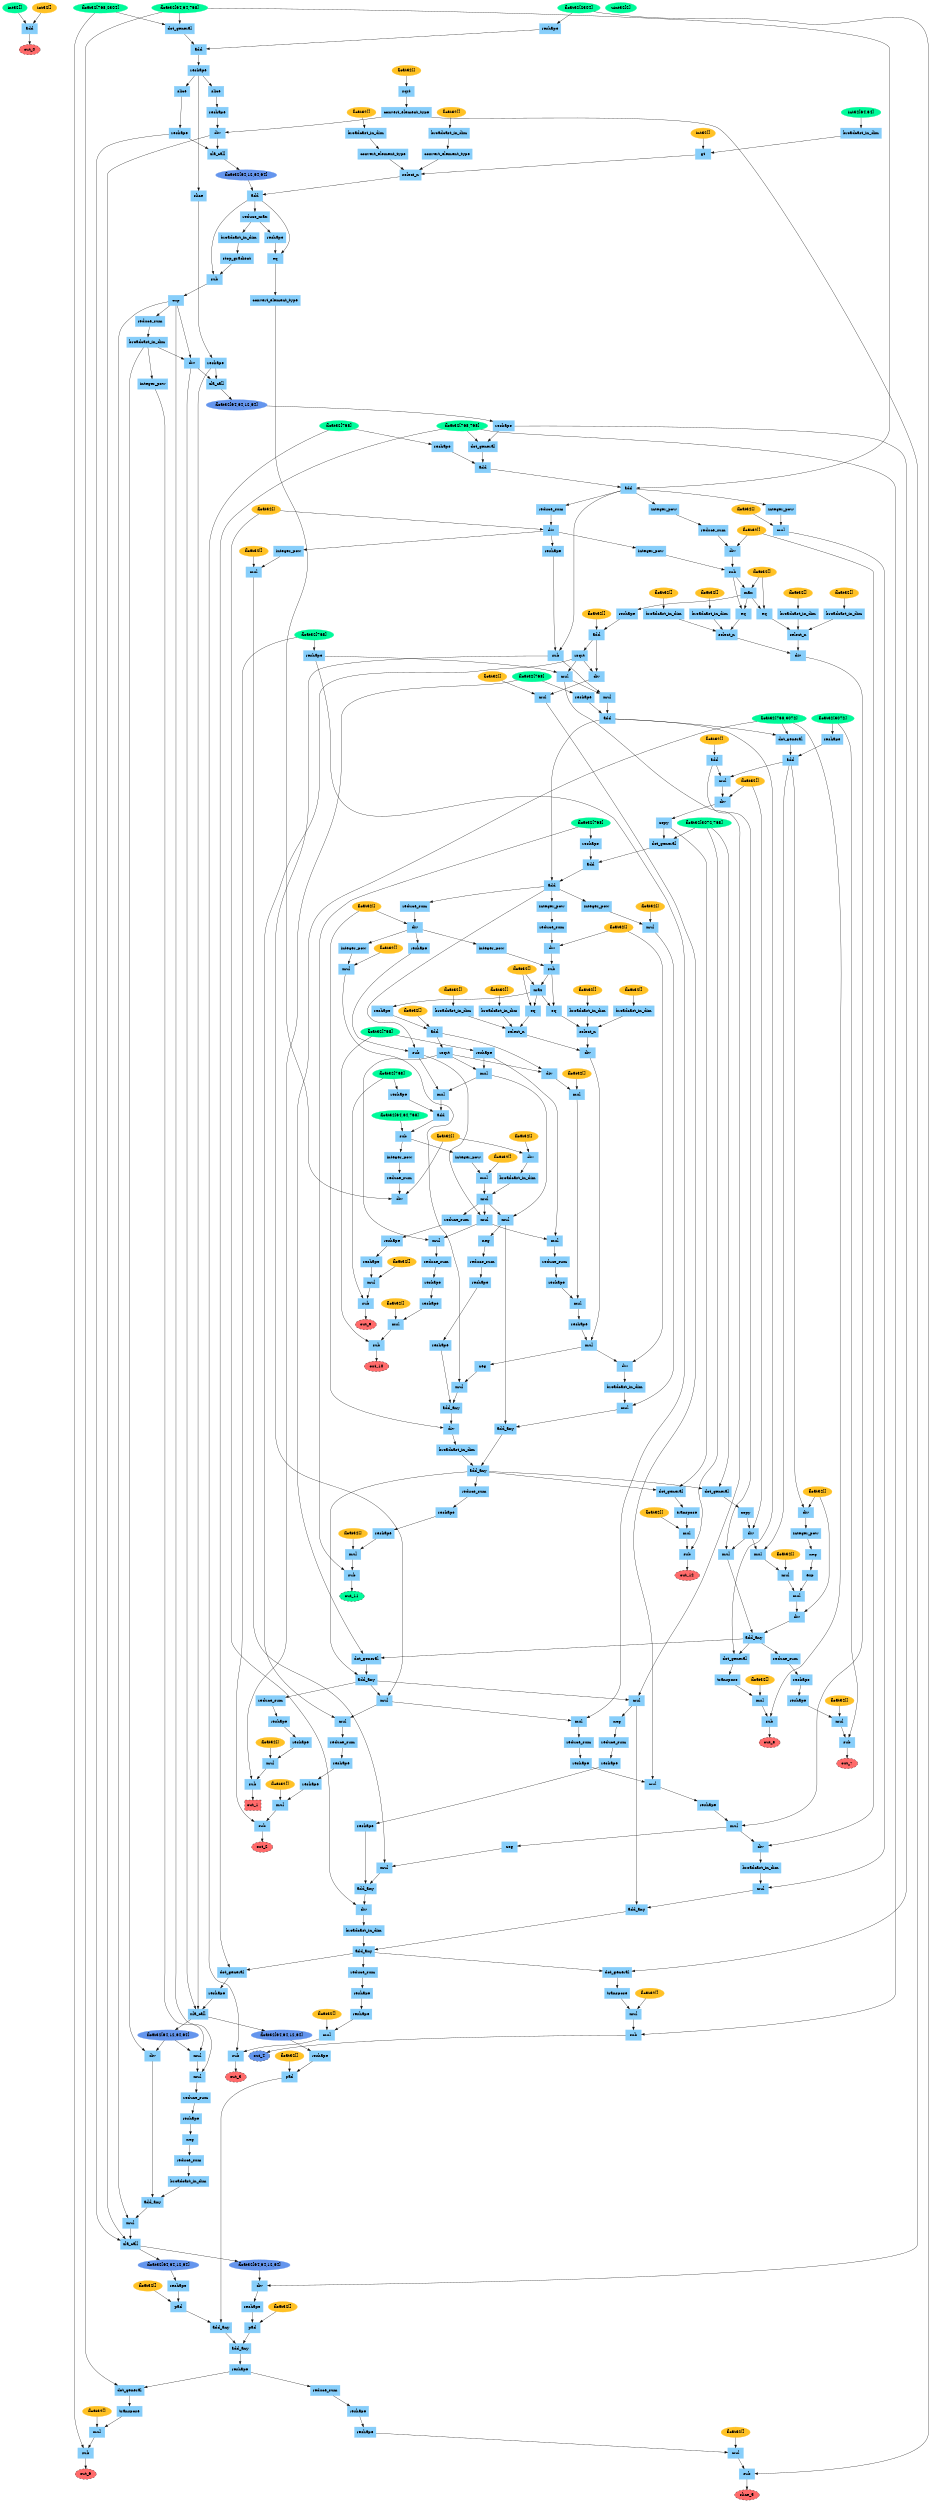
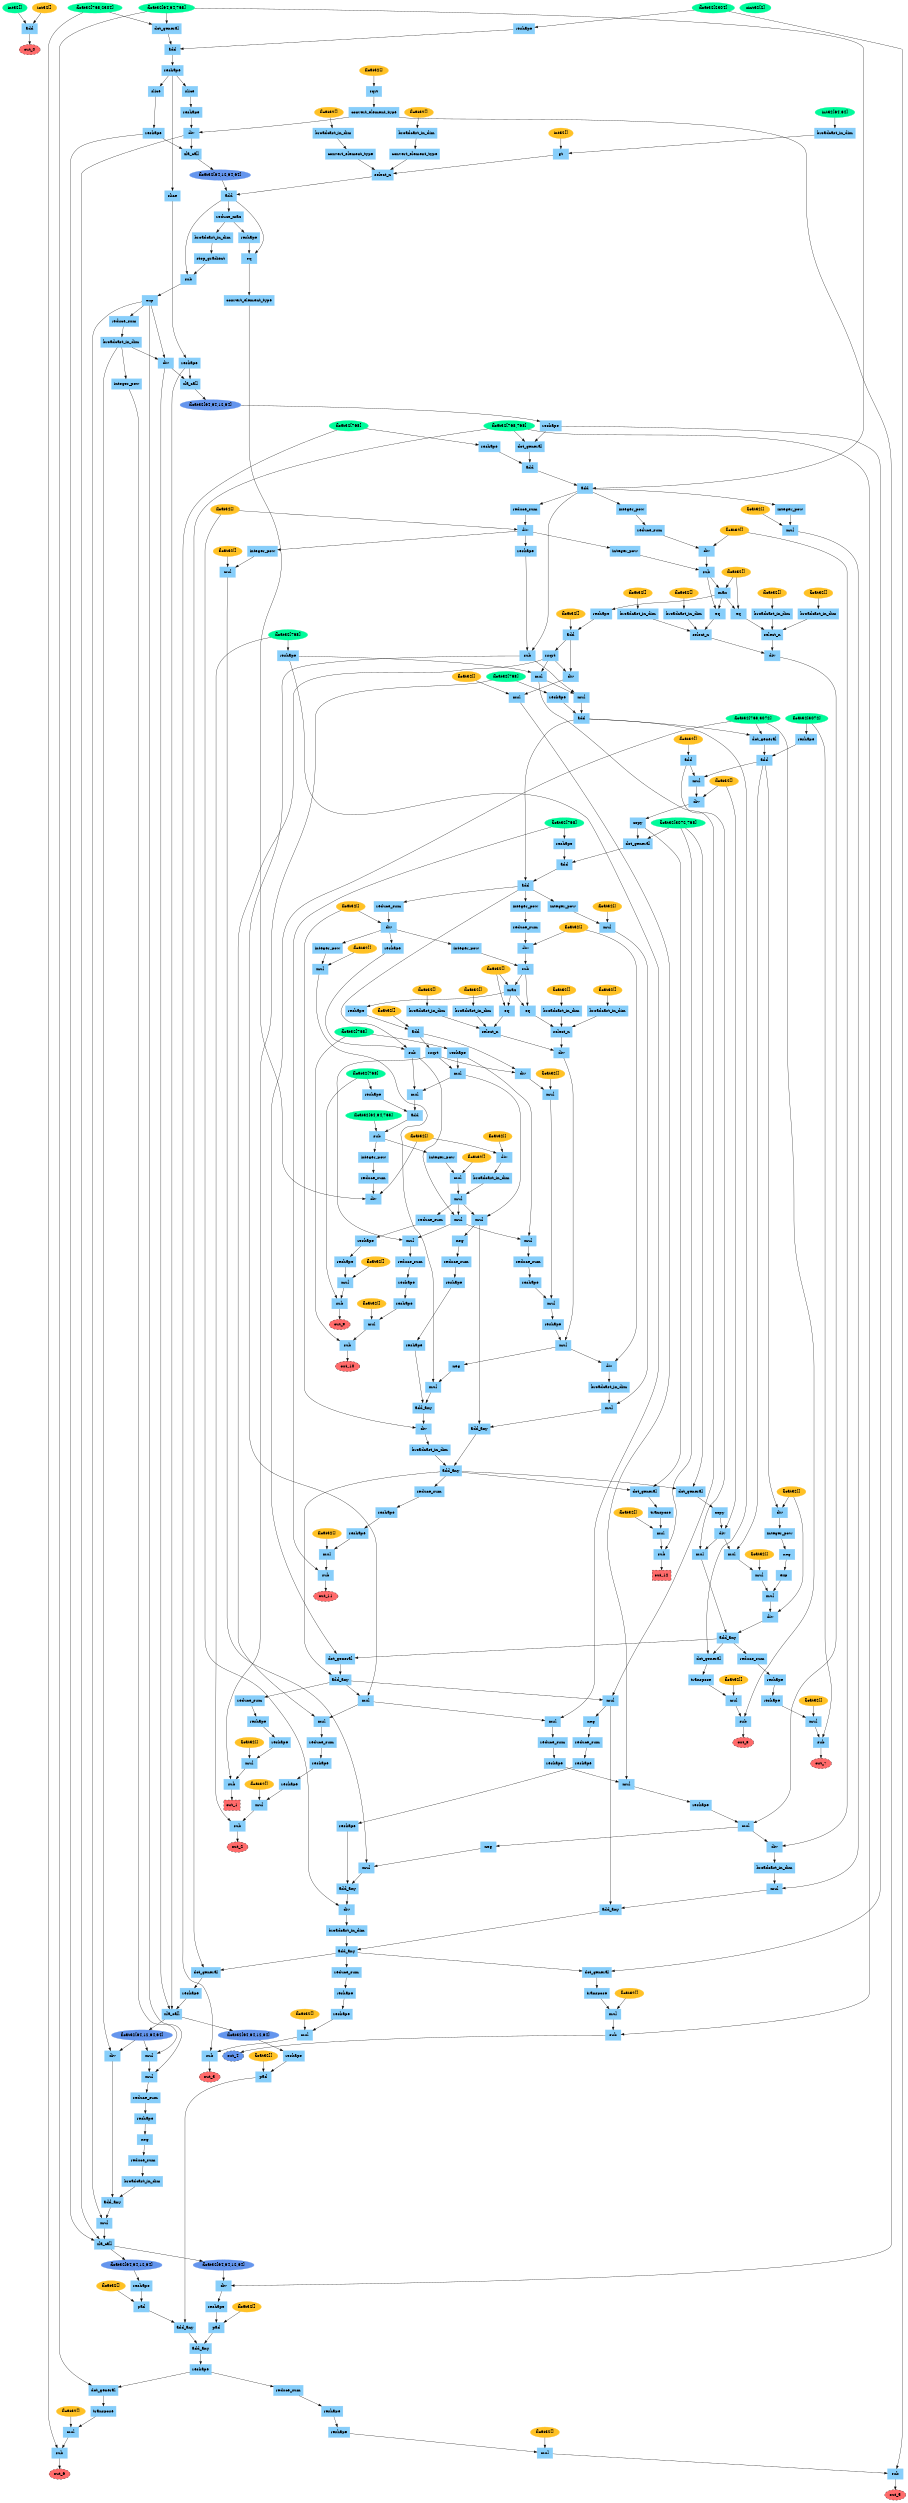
node "out_12": shape ellipse -> box
node "out_11": fillcolor mediumspringgreen -> indianred1
node "slice_5": label "slice_5" -> "out_5"
